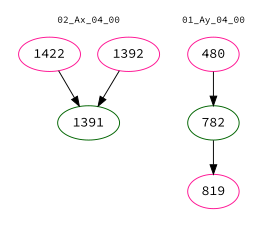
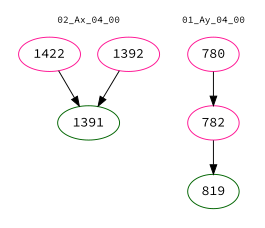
node "480": label "480" -> "780"
node "782": color darkgreen -> deeppink
node "819": color deeppink -> darkgreen
